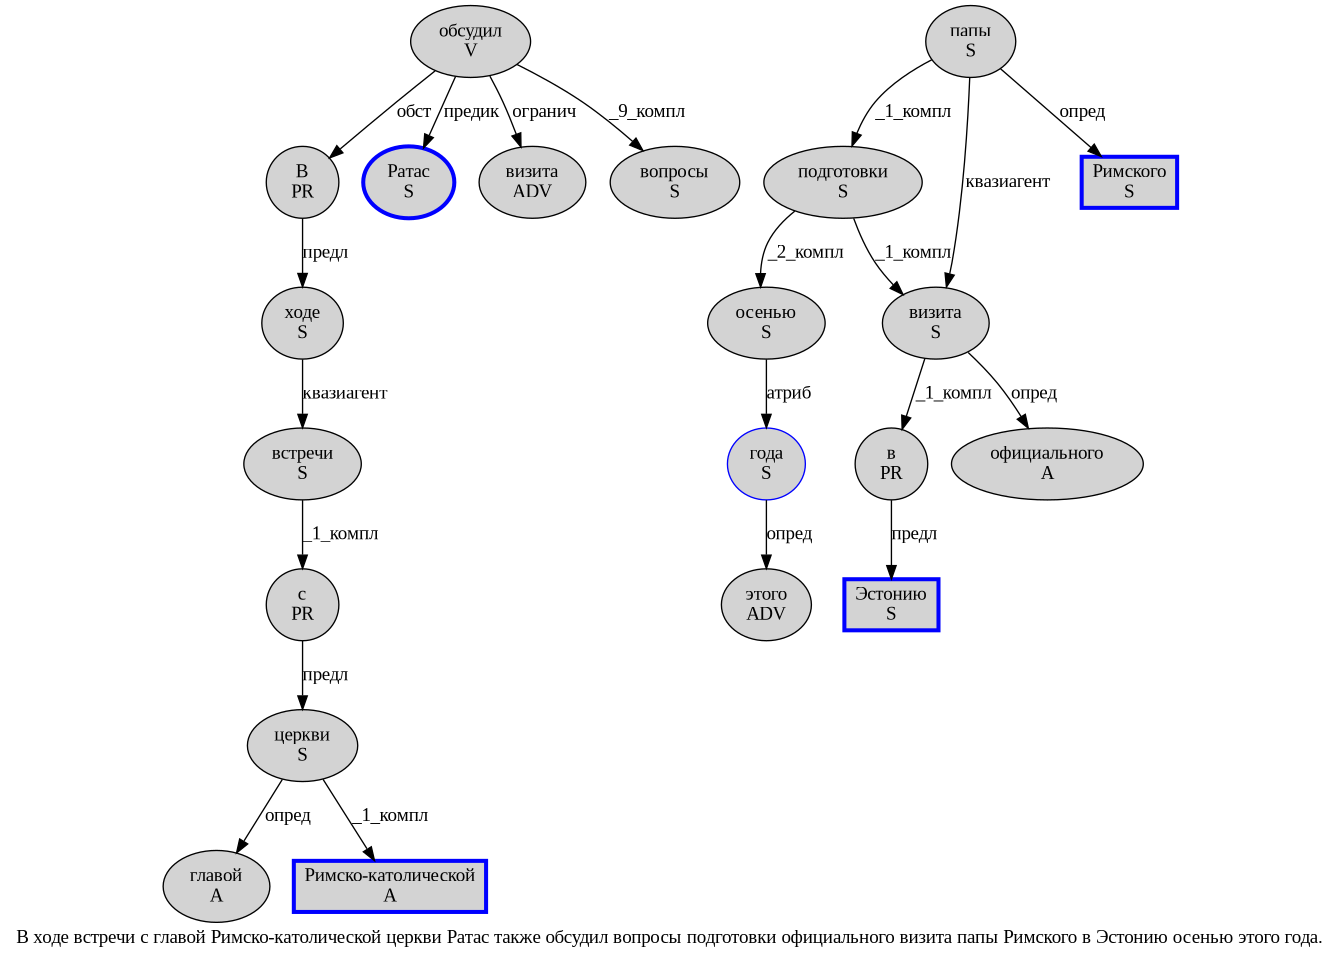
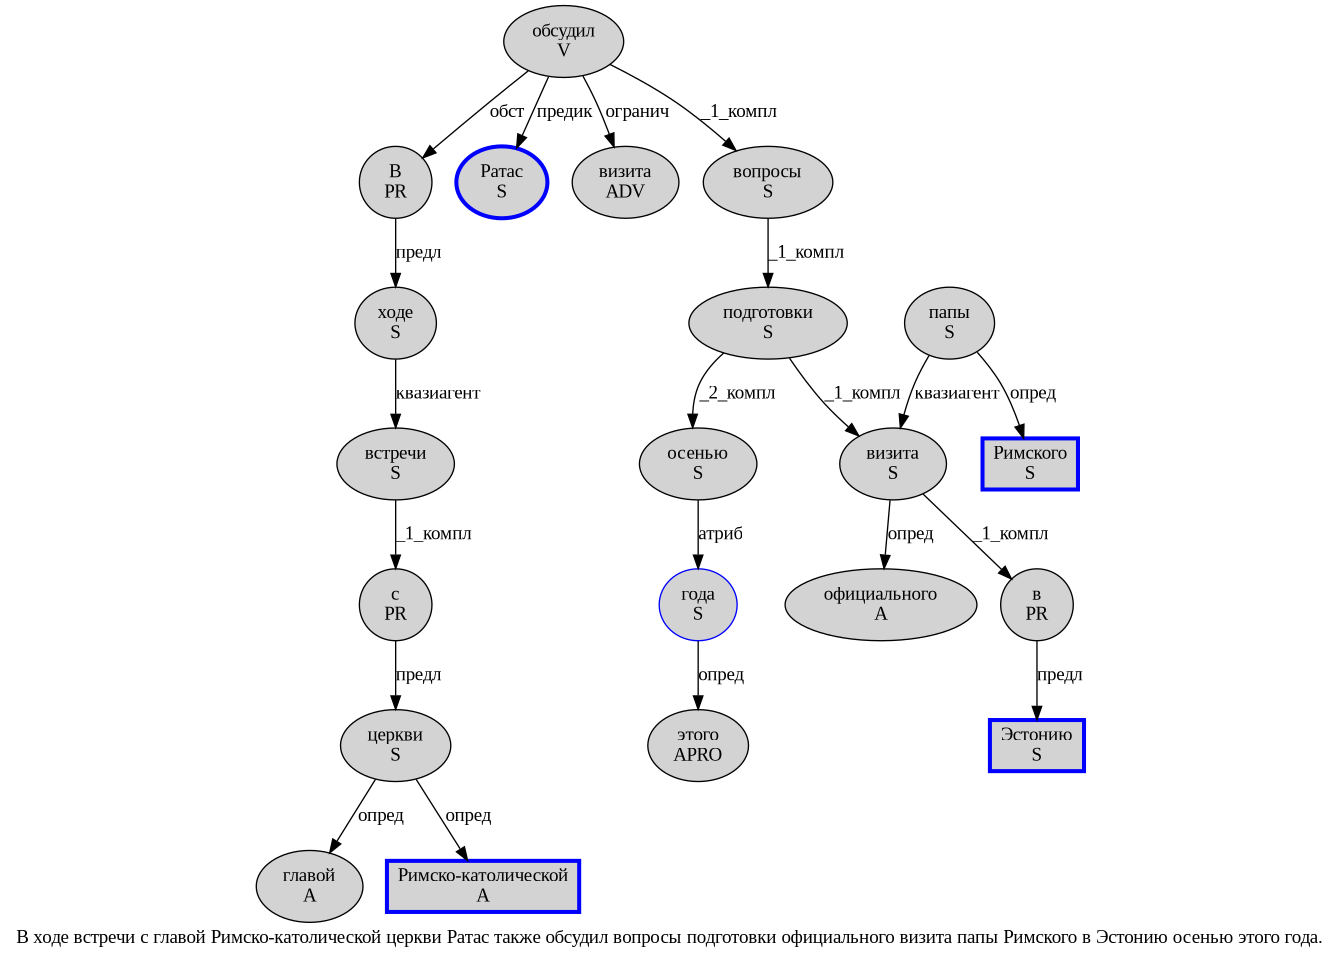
edge "папы S" -> "подготовки S": now "вопросы S" -> "подготовки S"
edge "обсудил V" -> "вопросы S": label "_9_компл" -> "_1_компл"
node "этого ADV": label "этого ADV" -> "этого APRO"
edge "церкви S" -> "Римско-католической A": label "_1_компл" -> "опред"
